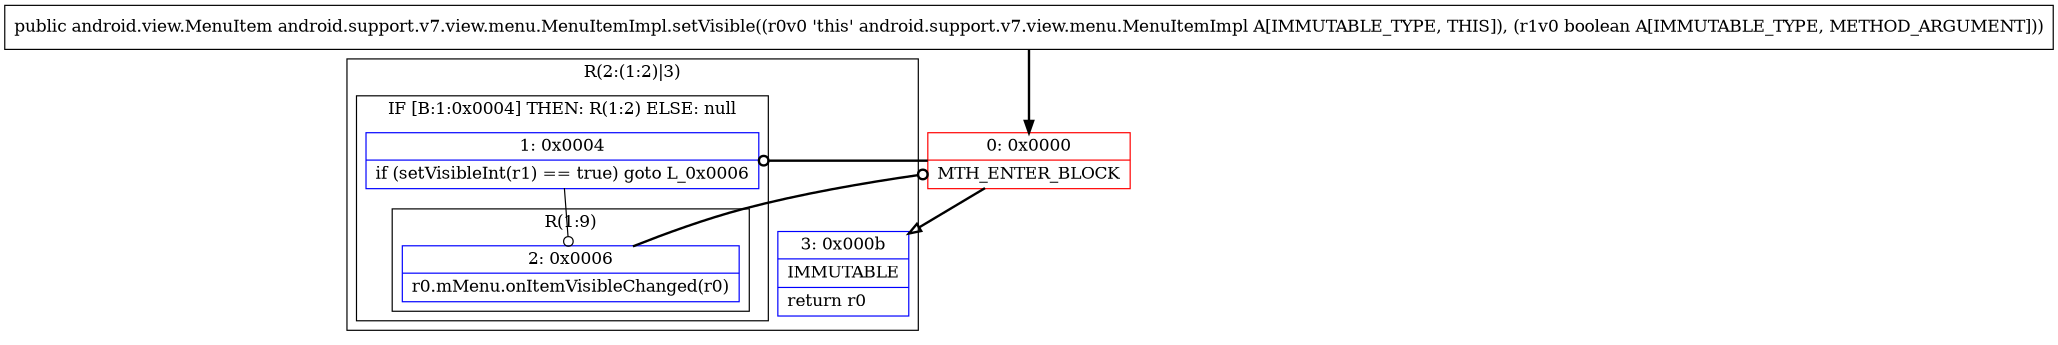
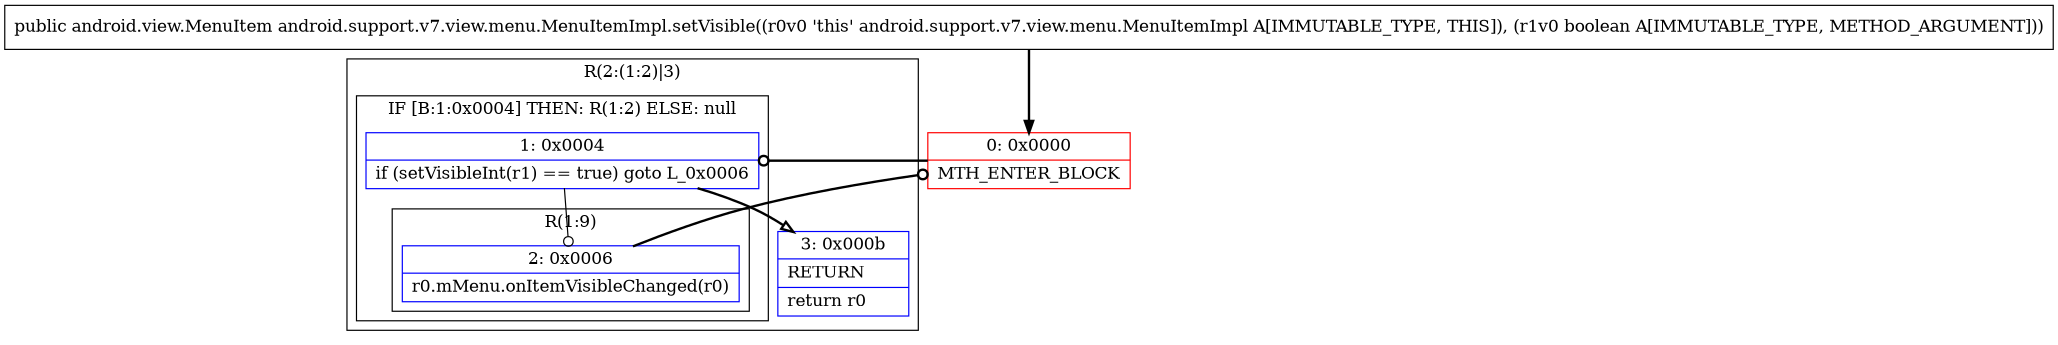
edge "0: 0x0000" -> "3: 0x000b": now "1: 0x0004" -> "3: 0x000b"
node "3: 0x000b": text "IMMUTABLE" -> "RETURN"
